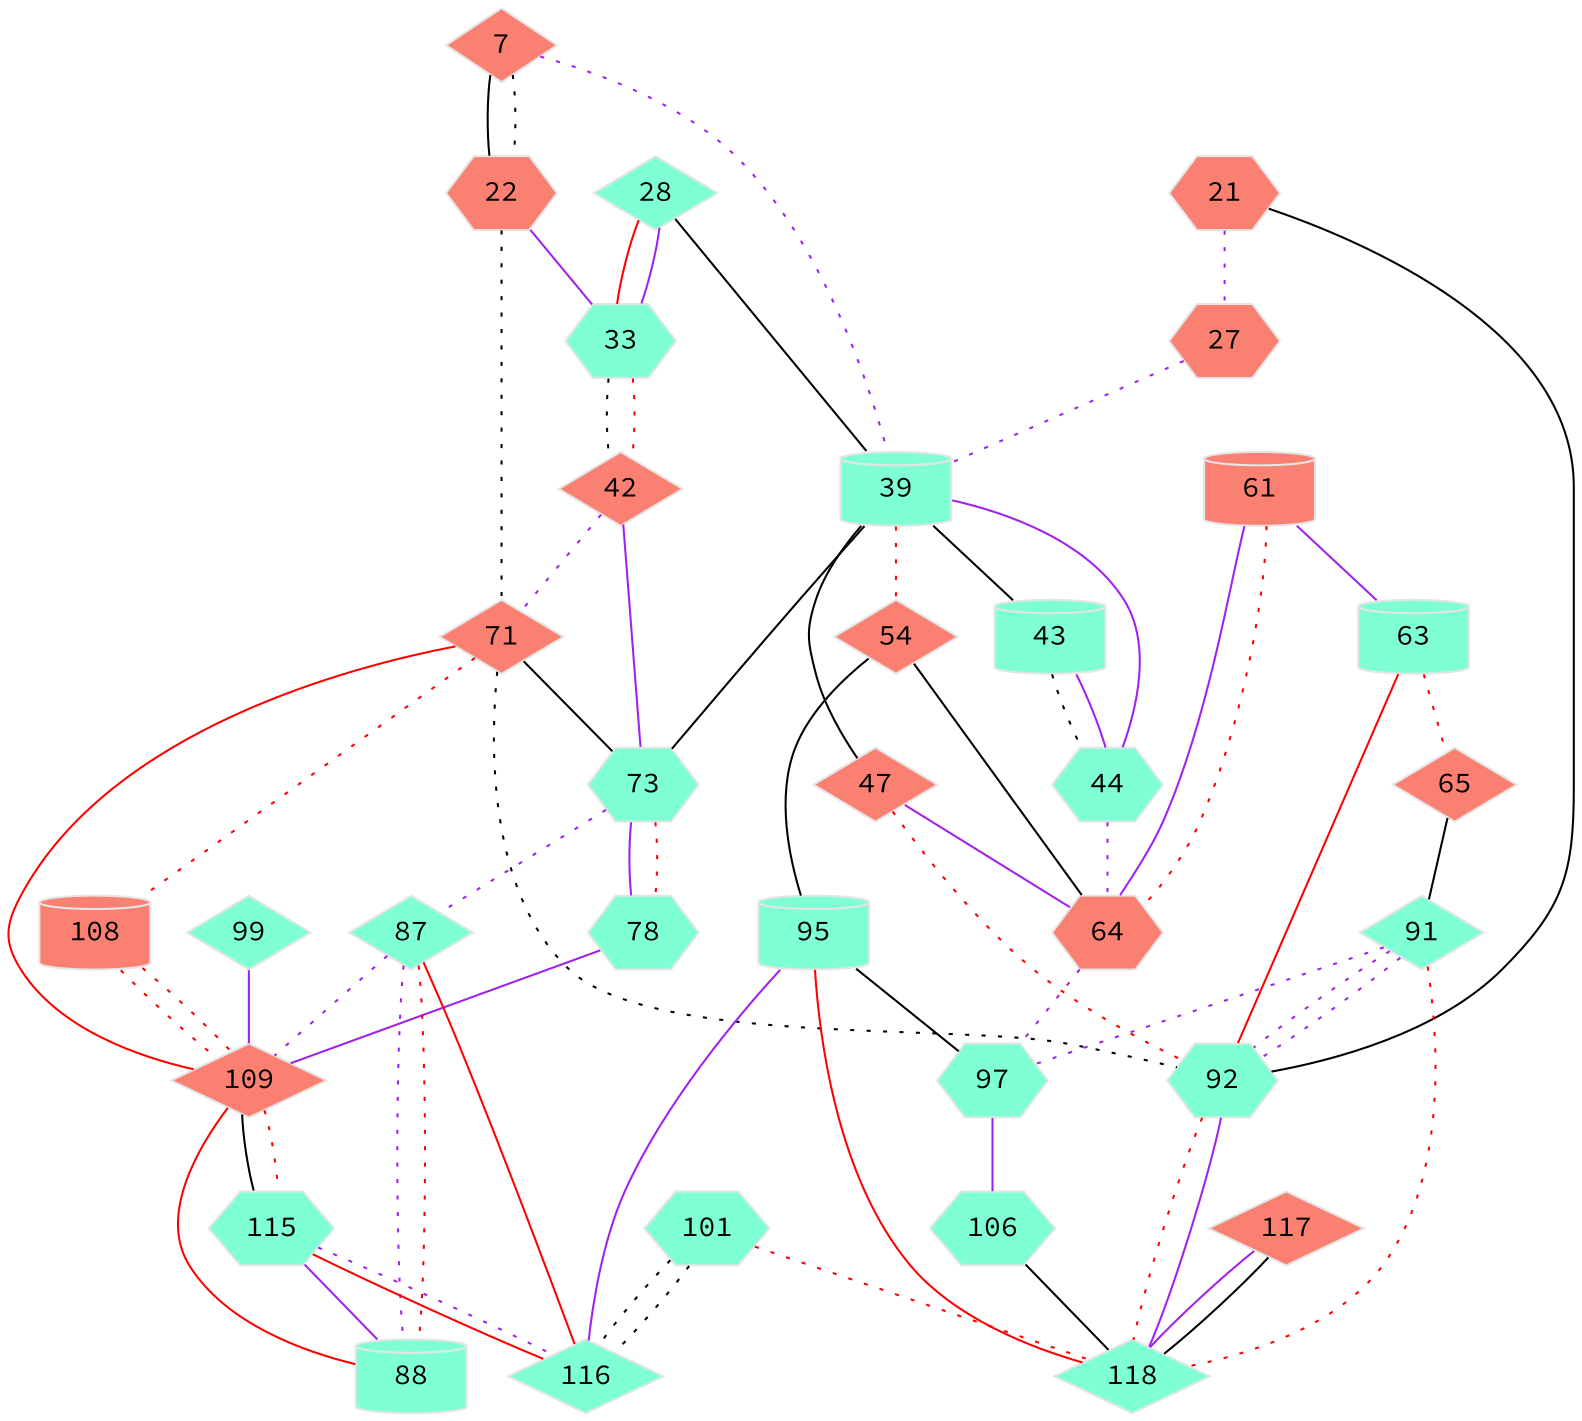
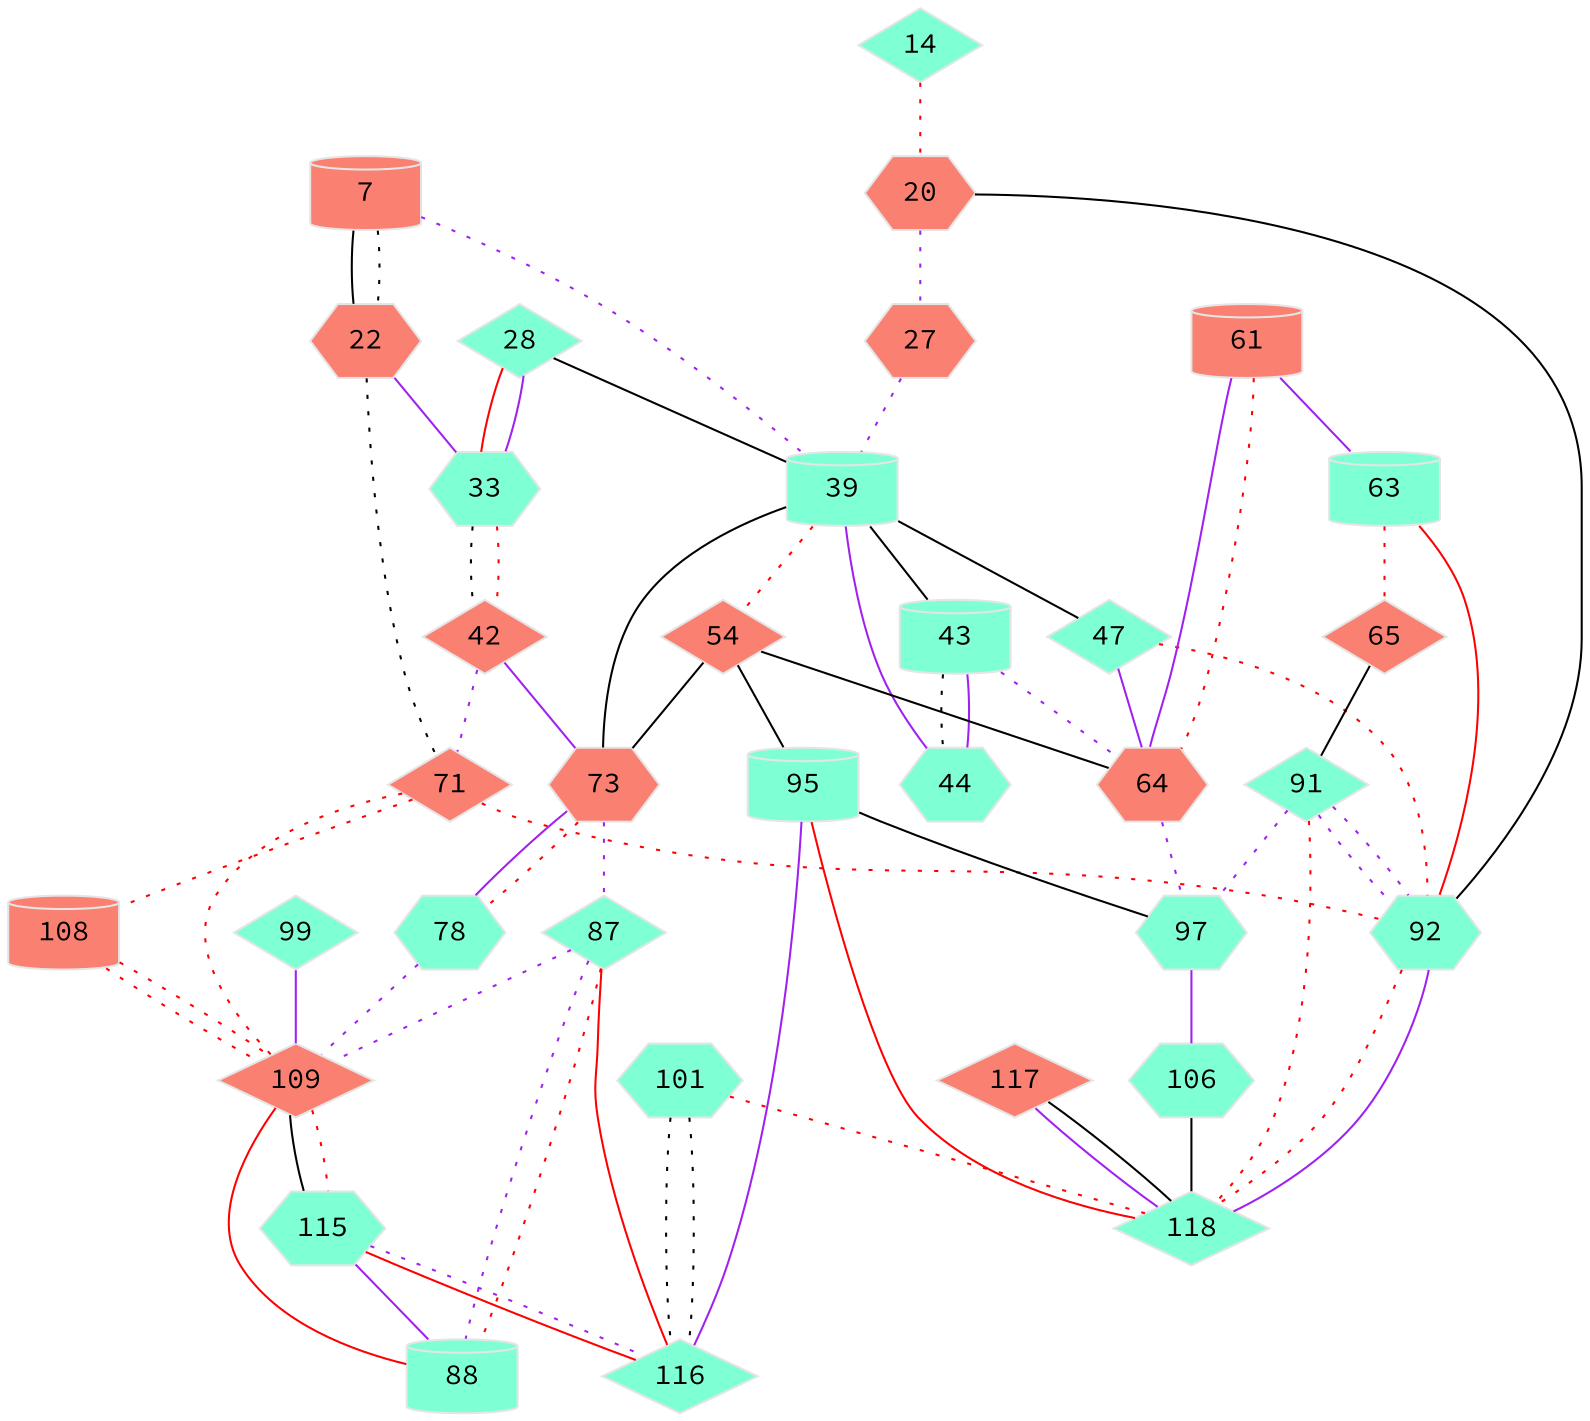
node "7": shape diamond -> cylinder
node "14": added
node "21": label "21" -> "20"
edge "71" -- "73": now "54" -- "73"
node "73": fillcolor aquamarine -> salmon
node "47": fillcolor salmon -> aquamarine
edge "71" -- "109": style solid -> dotted
edge "44" -- "64": now "43" -- "64"
edge "78" -- "109": style solid -> dotted
edge "71" -- "92": color black -> red
